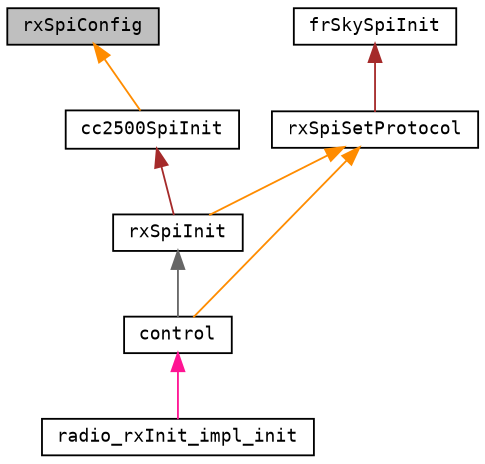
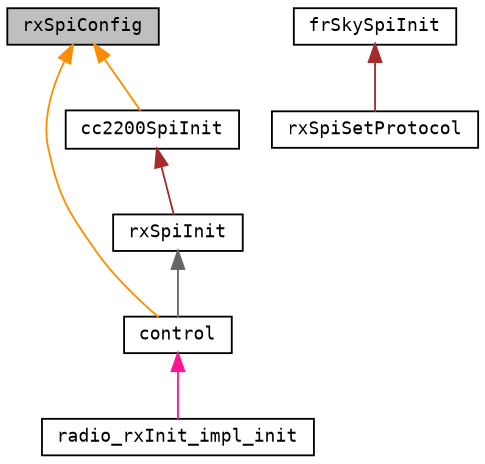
node "cc2500SpiInit": label "cc2500SpiInit" -> "cc2200SpiInit"
edge "rxSpiInit" -> "rxSpiSetProtocol": removed
edge "control" -> "rxSpiSetProtocol": now "control" -> "rxSpiConfig"
